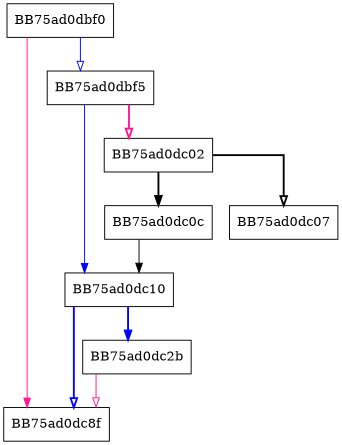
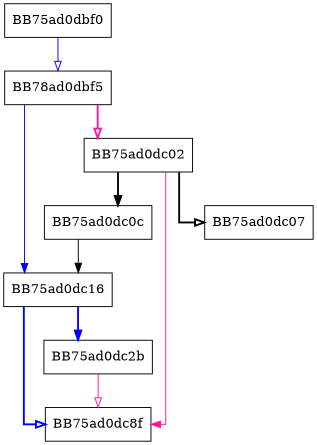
node "BB75ad0dbf5": label "BB75ad0dbf5" -> "BB78ad0dbf5"
edge "BB75ad0dbf0" -> "BB75ad0dc8f": now "BB75ad0dc02" -> "BB75ad0dc8f"
node "BB75ad0dc10": label "BB75ad0dc10" -> "BB75ad0dc16"
